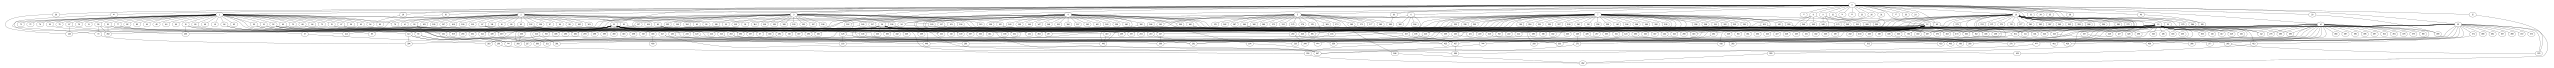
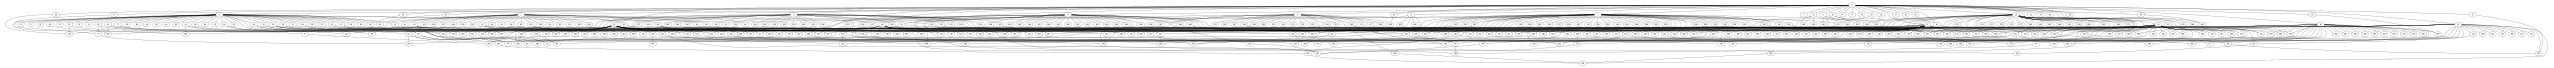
node "337": added
